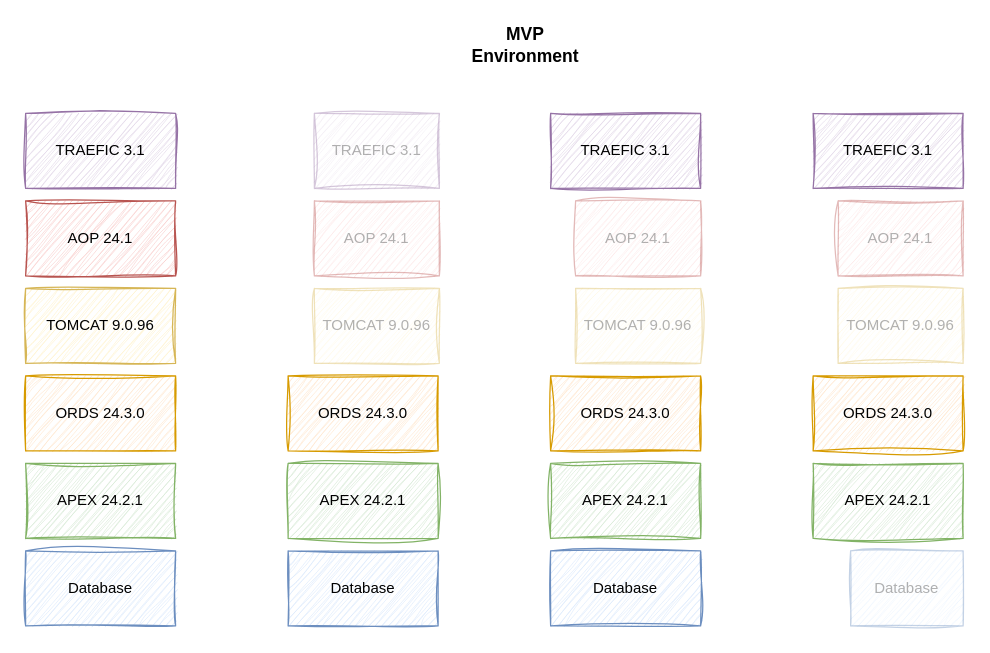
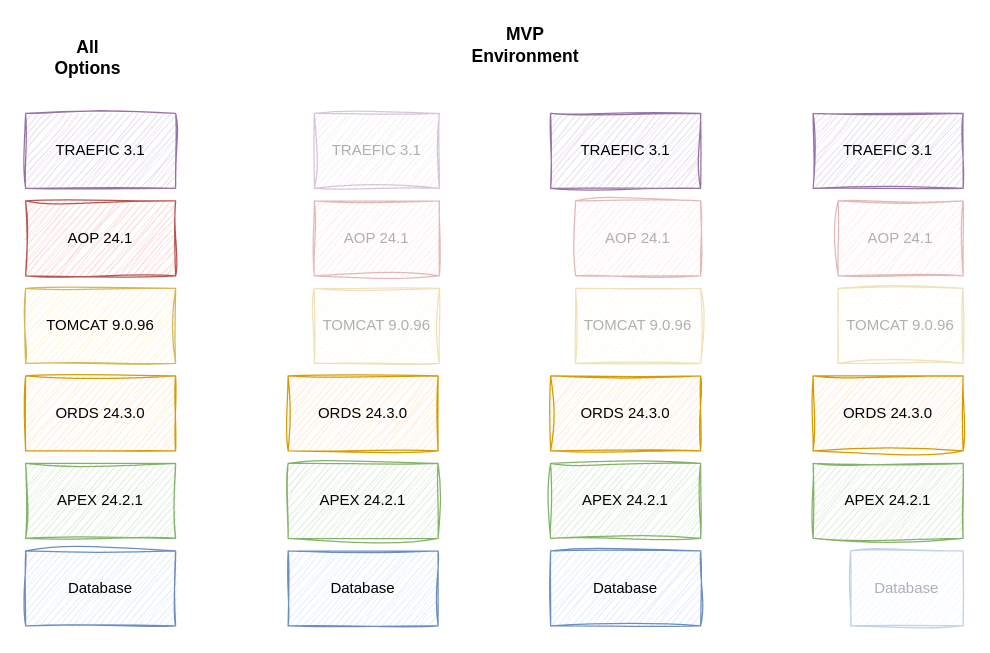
node "All Options": added
